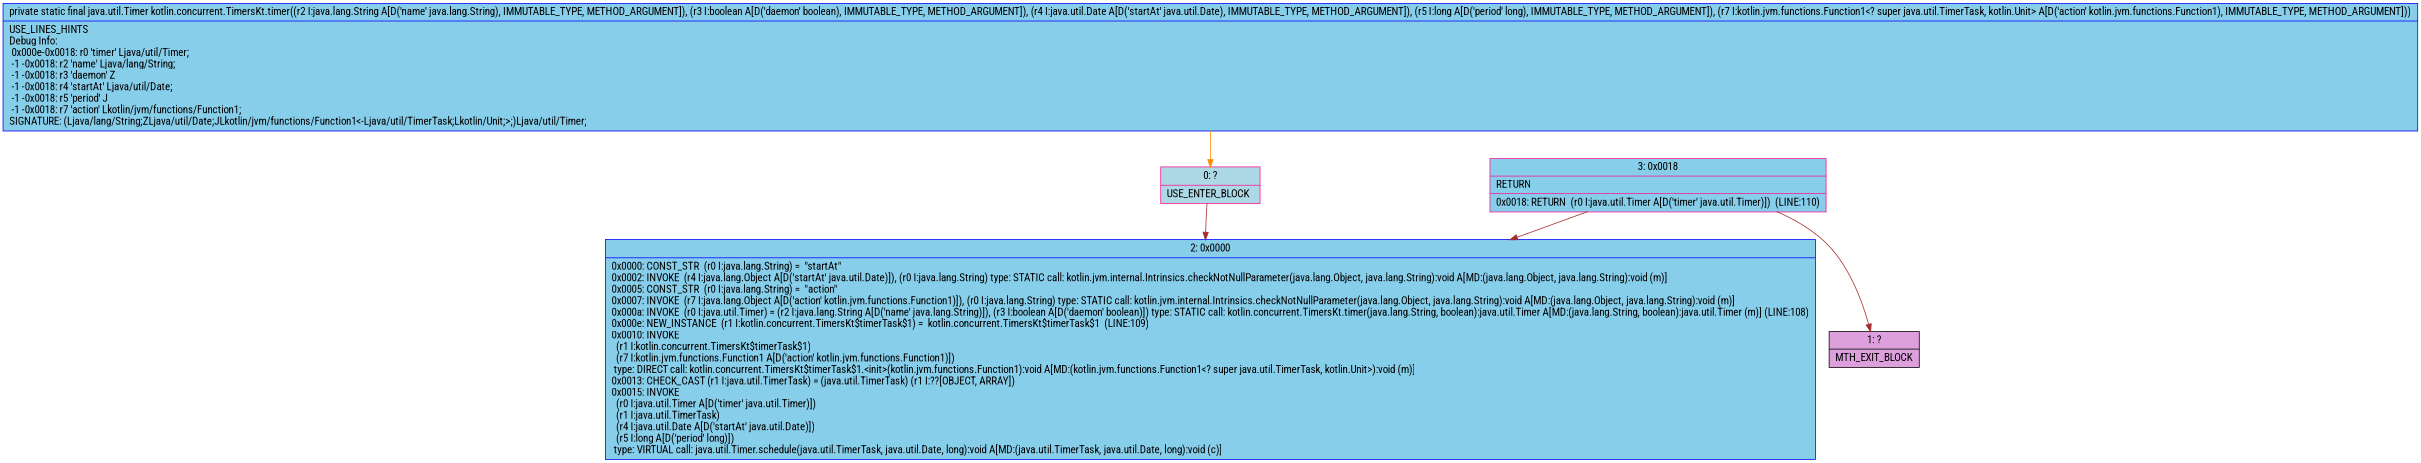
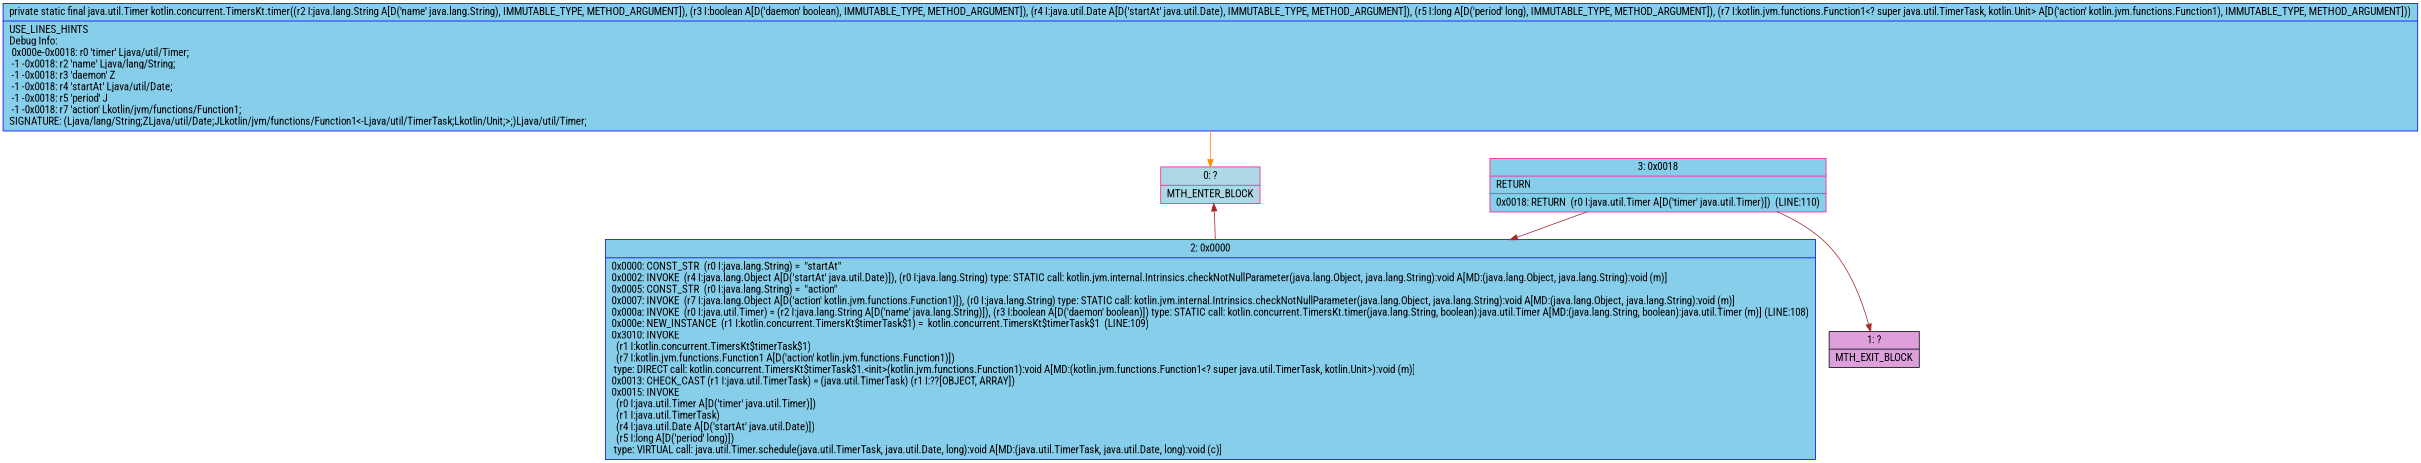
node "0: ?": text "USE_ENTER_BLOCK" -> "MTH_ENTER_BLOCK"
edge "0: ?" -> "2: 0x0000": reversed
node "2: 0x0000": text "0x0010: INVOKE" -> "0x3010: INVOKE"
